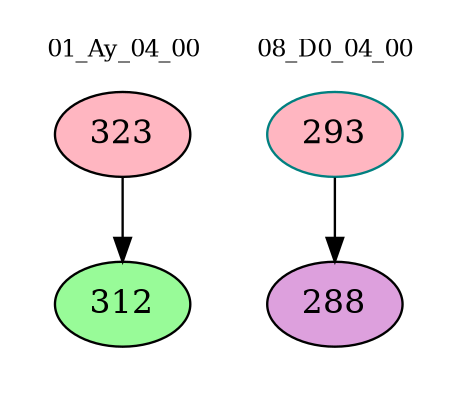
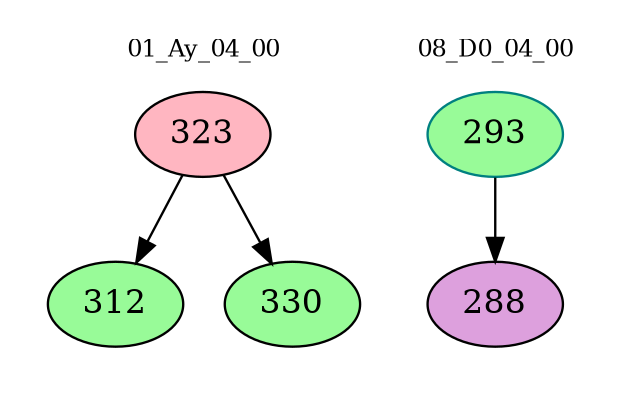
node "293": fillcolor lightpink -> palegreen
node "330": added
